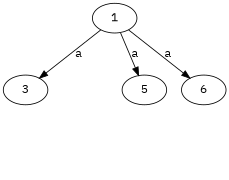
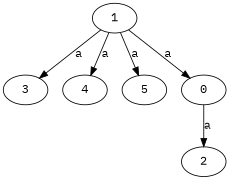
node "4": added
node "6": label "6" -> "0"
node "2": added
